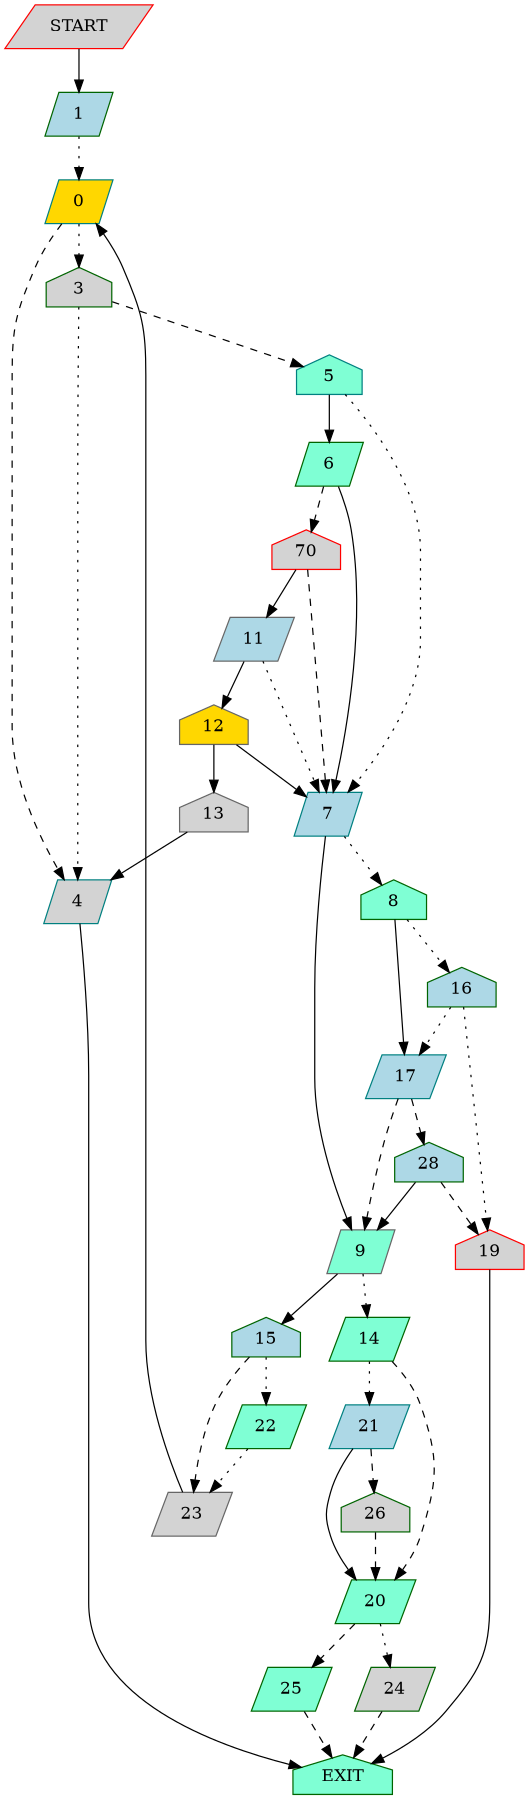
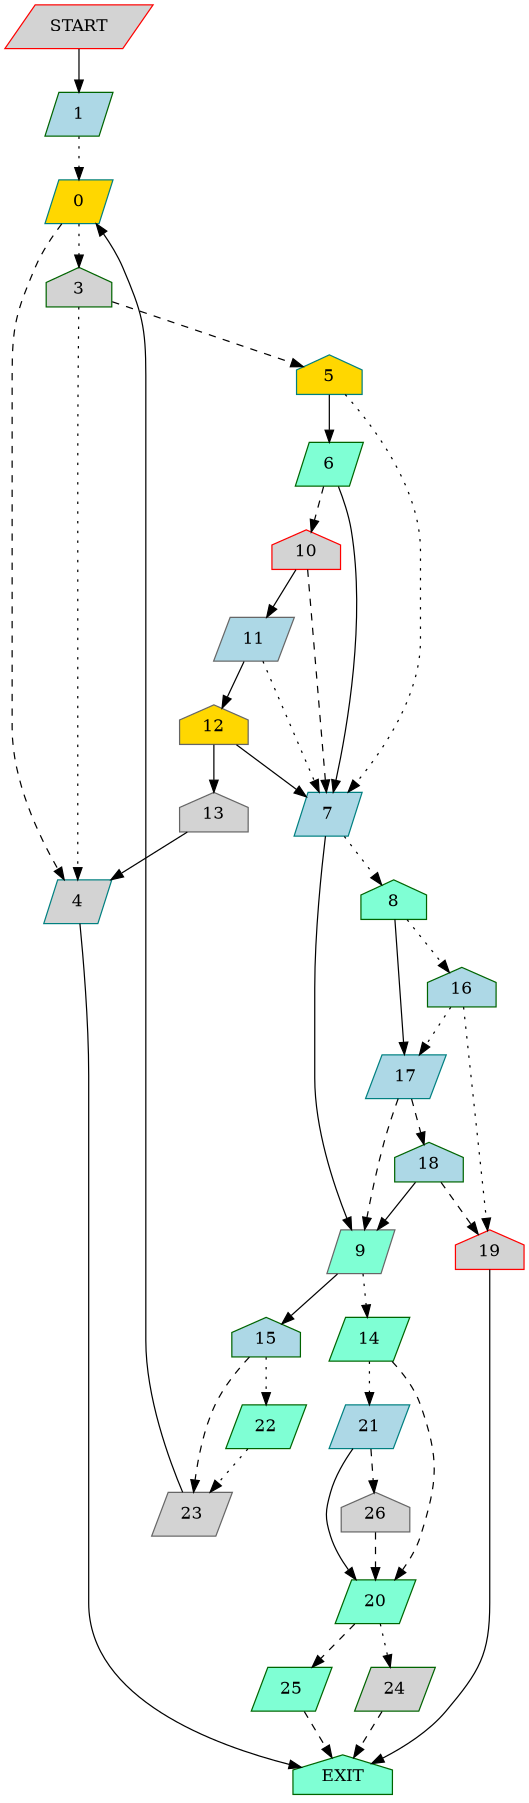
node "5": fillcolor aquamarine -> gold
node "70": label "70" -> "10"
node "28": label "28" -> "18"
node "26": color darkgreen -> gray40
